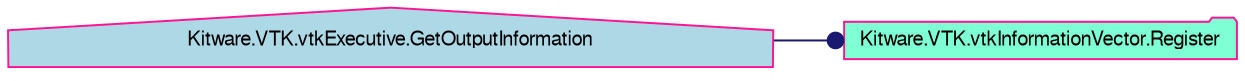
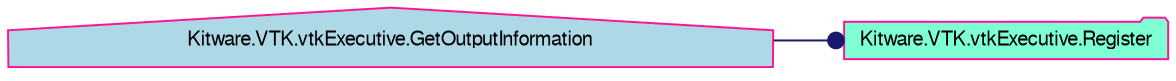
node "Kitware.VTK.vtkInformationVector.Register": label "Kitware.VTK.vtkInformationVector.Register" -> "Kitware.VTK.vtkExecutive.Register"
